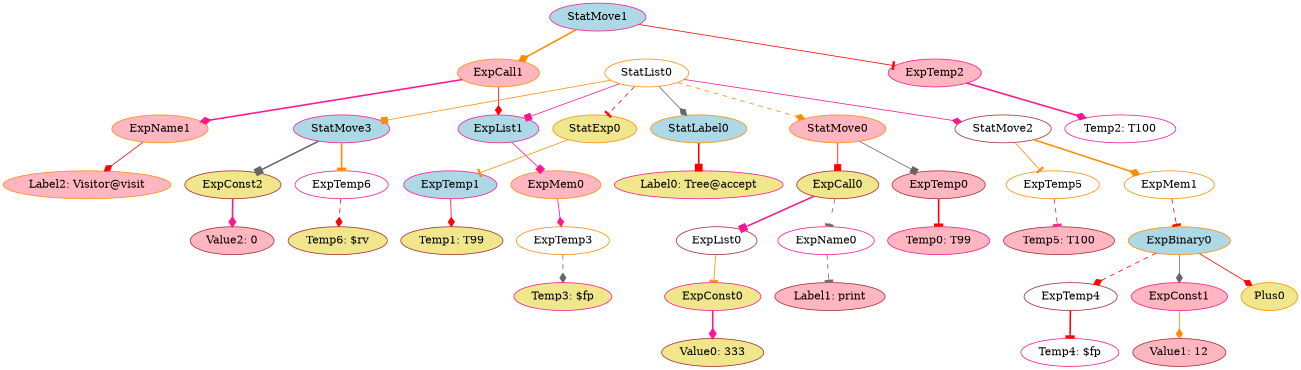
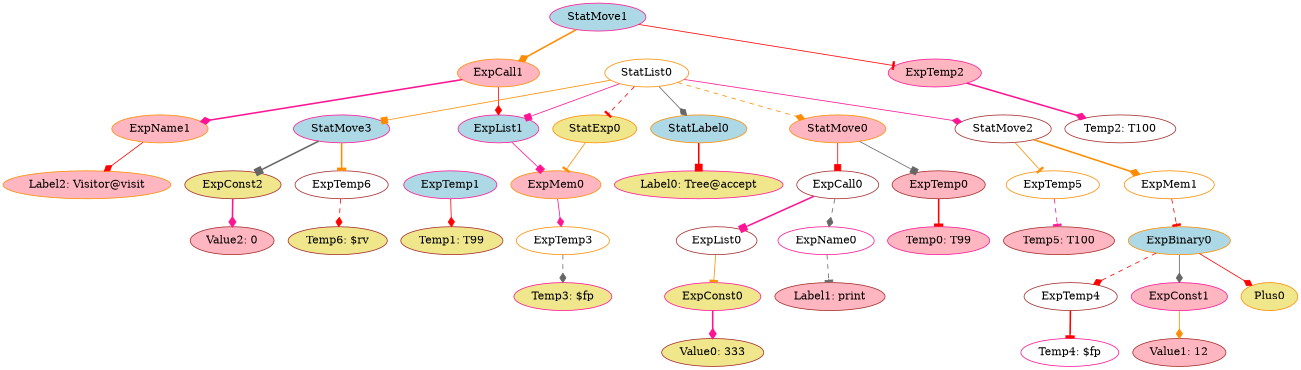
node "Temp2: T100": color deeppink -> brown
edge "StatExp0" -> "ExpTemp1": now "StatExp0" -> "ExpMem0"
node "ExpTemp6": color deeppink -> brown
node "ExpCall0": fillcolor khaki -> white
edge "ExpCall0" -> "ExpName0": arrowhead tee -> diamond
